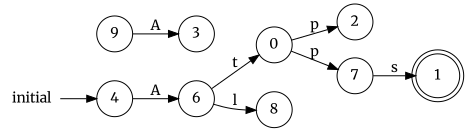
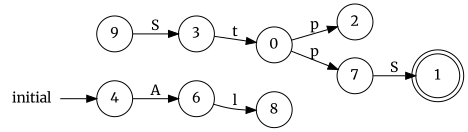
edge "9" -> "3": label "A" -> "S"
edge "7" -> "1": label "s" -> "S"
edge "6" -> "0": now "3" -> "0"
